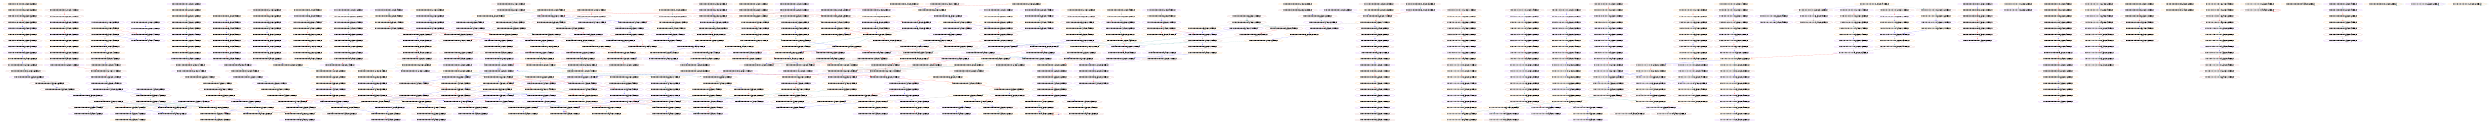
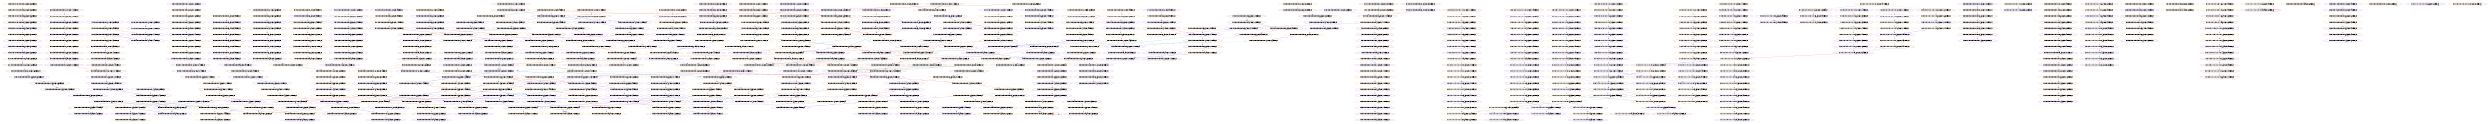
node "01100000100000000000_1-21_COV:16_LEN:20": label "01100000100000000000_1-21_COV:16_LEN:20" -> "01100000100000000000_1-21_LEN:16_LEN:20"
